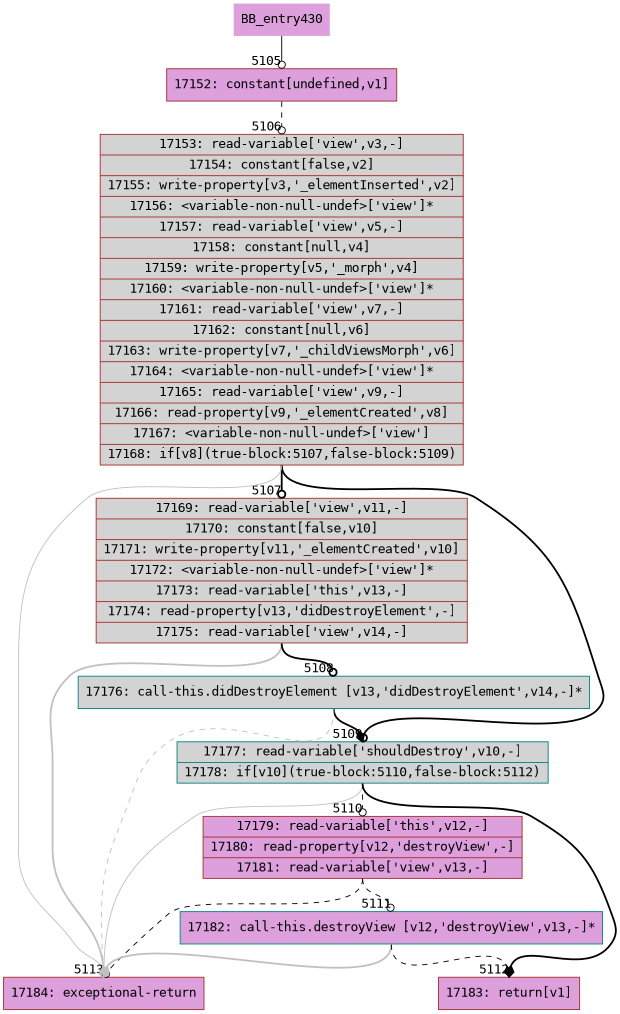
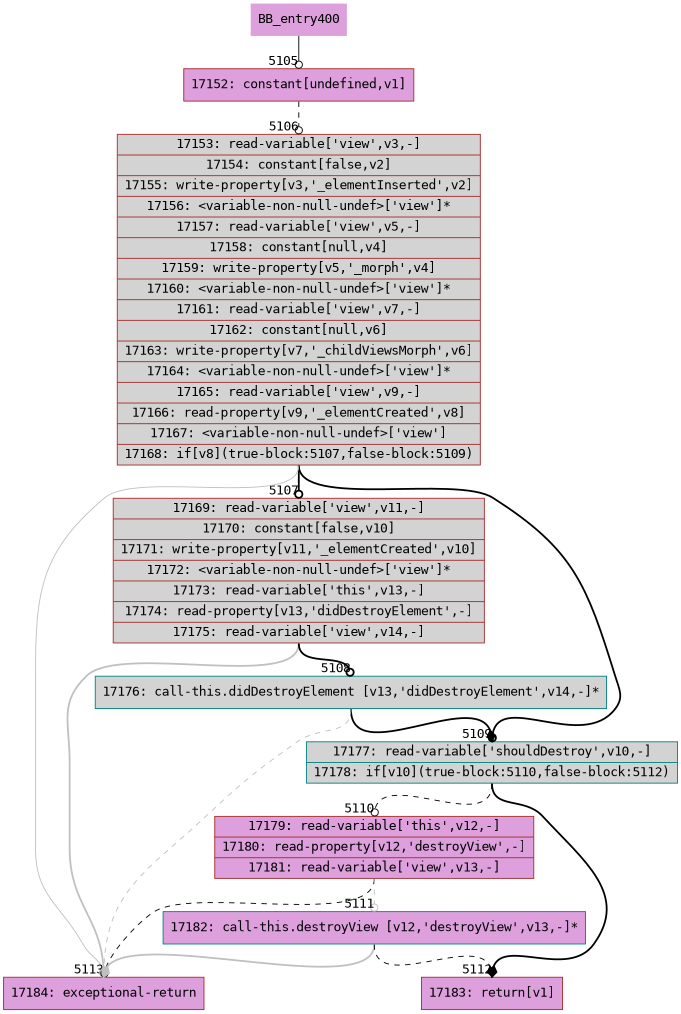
node "BB_entry430": label "BB_entry430" -> "BB_entry400"
edge "17177: read-variable['shouldDestroy',v10,-]" -> "17184: exceptional-return": removed
edge "17179: read-variable['this',v12,-]" -> "17182: call-this.destroyView [v12,'destroyView',v13,-]*": color black -> gray
